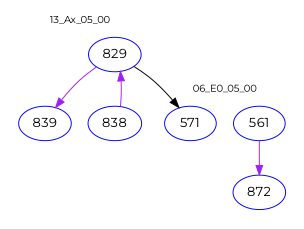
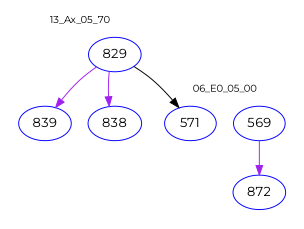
cluster "13_Ax_05_00": label "13_Ax_05_00" -> "13_Ax_05_70"
edge "838" -> "829": reversed
node "561": label "561" -> "569"
